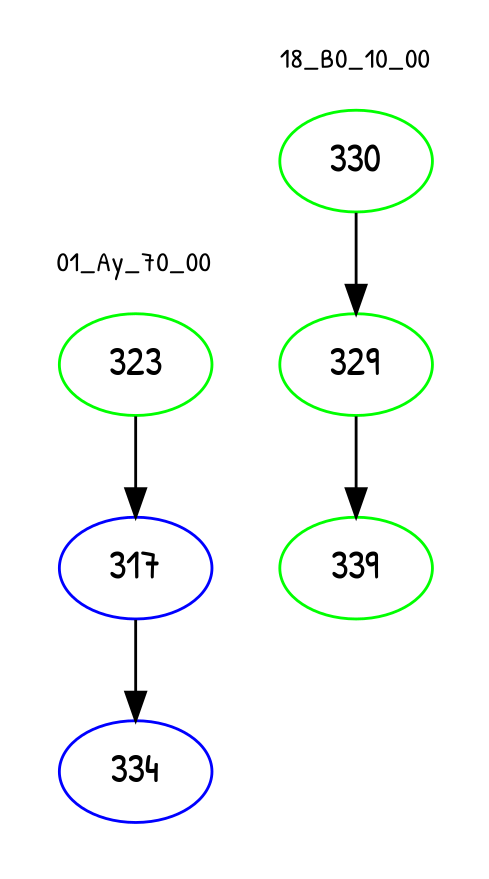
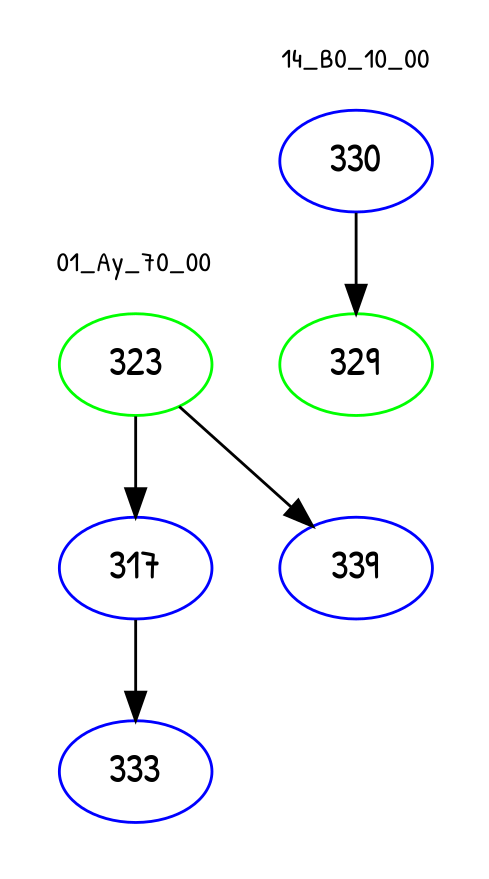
cluster "18_B0_10_00": label "18_B0_10_00" -> "14_B0_10_00"
node "330": color green -> blue
edge "329" -> "339": now "323" -> "339"
node "339": color green -> blue
node "334": label "334" -> "333"
